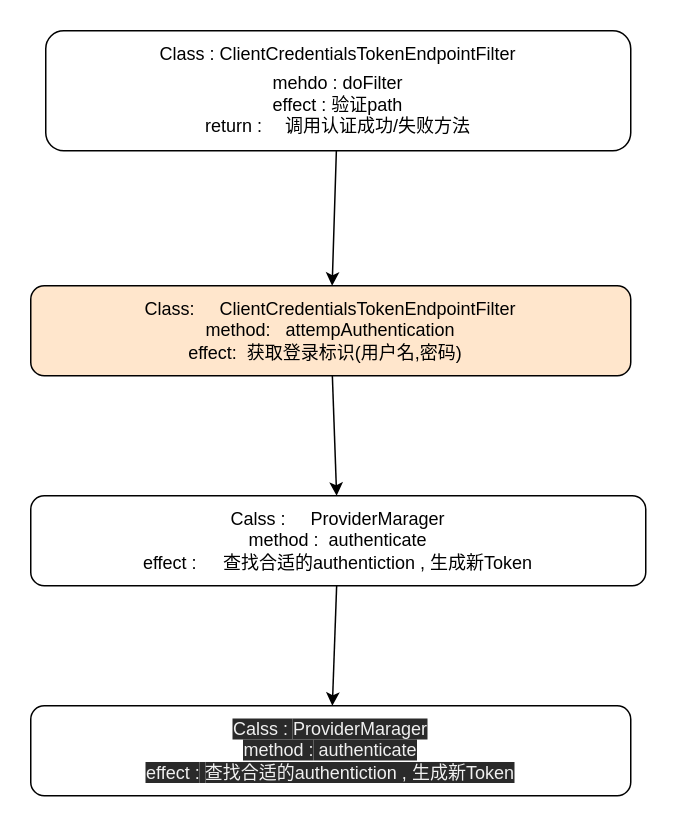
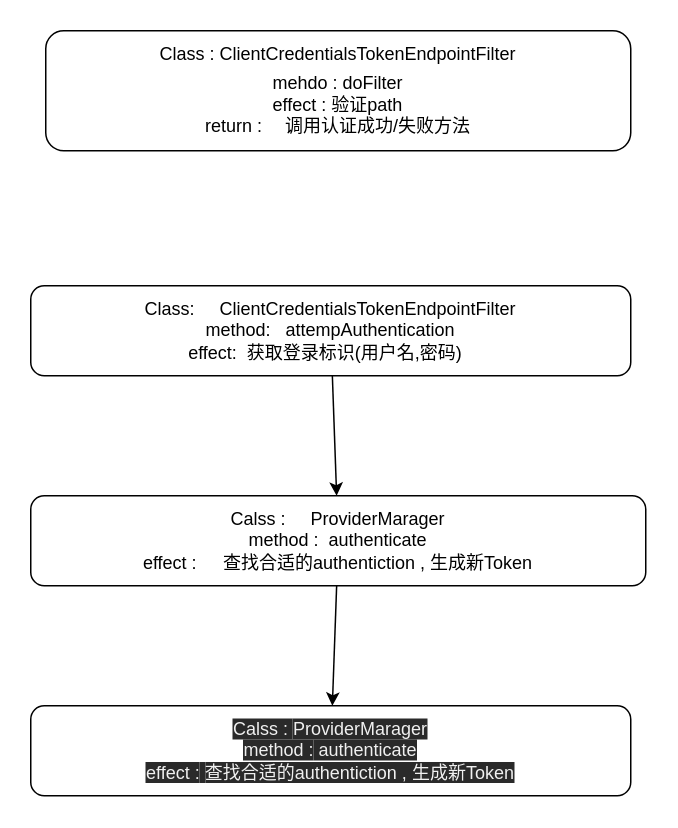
edge "Class : ClientCredentialsTokenEndpointFilter mehdo : doFilter effect : 验证path return : 调用认证成功/失败方法" -> "Class: ClientCredentialsTokenEndpointFilter method: attempAuthentication effect: 获取登录标识(用户名,密码)": removed
node "Class: ClientCredentialsTokenEndpointFilter method: attempAuthentication effect: 获取登录标识(用户名,密码)": fillcolor #ffe6cc -> #ffffff
